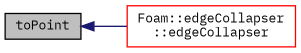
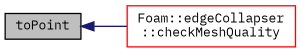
node "Foam::edgeCollapser ::edgeCollapser": label "Foam::edgeCollapser ::edgeCollapser" -> "Foam::edgeCollapser ::checkMeshQuality"
